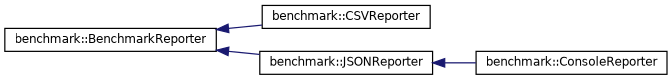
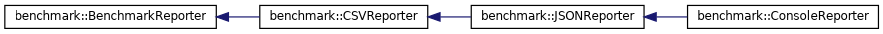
edge "benchmark::JSONReporter" -> "benchmark::BenchmarkReporter": now "benchmark::JSONReporter" -> "benchmark::CSVReporter"
